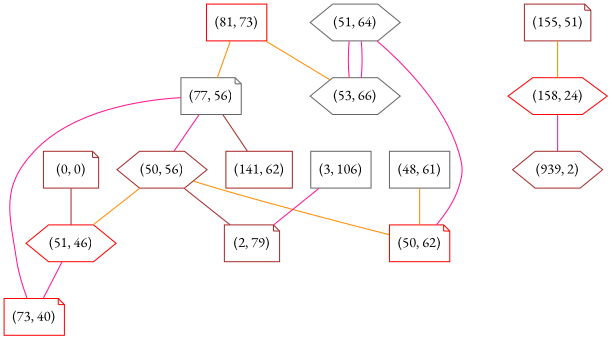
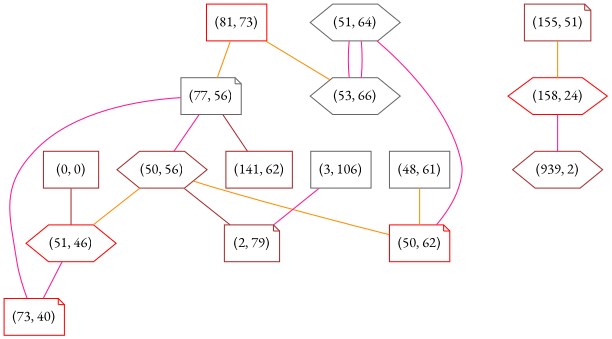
node "(0, 0)": shape note -> box
